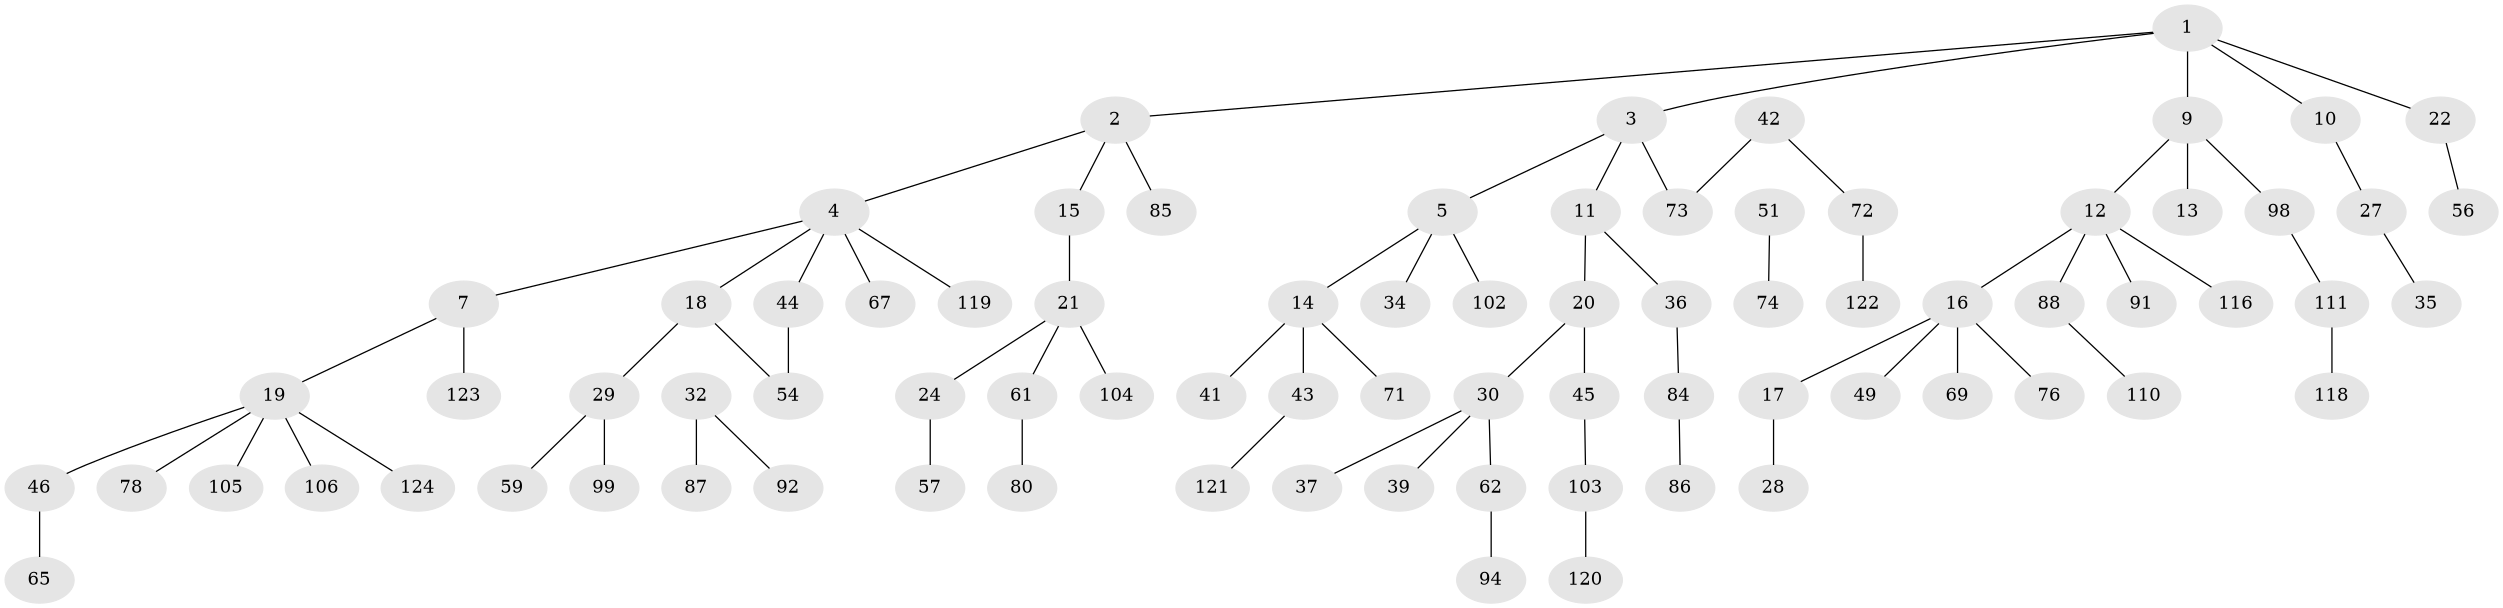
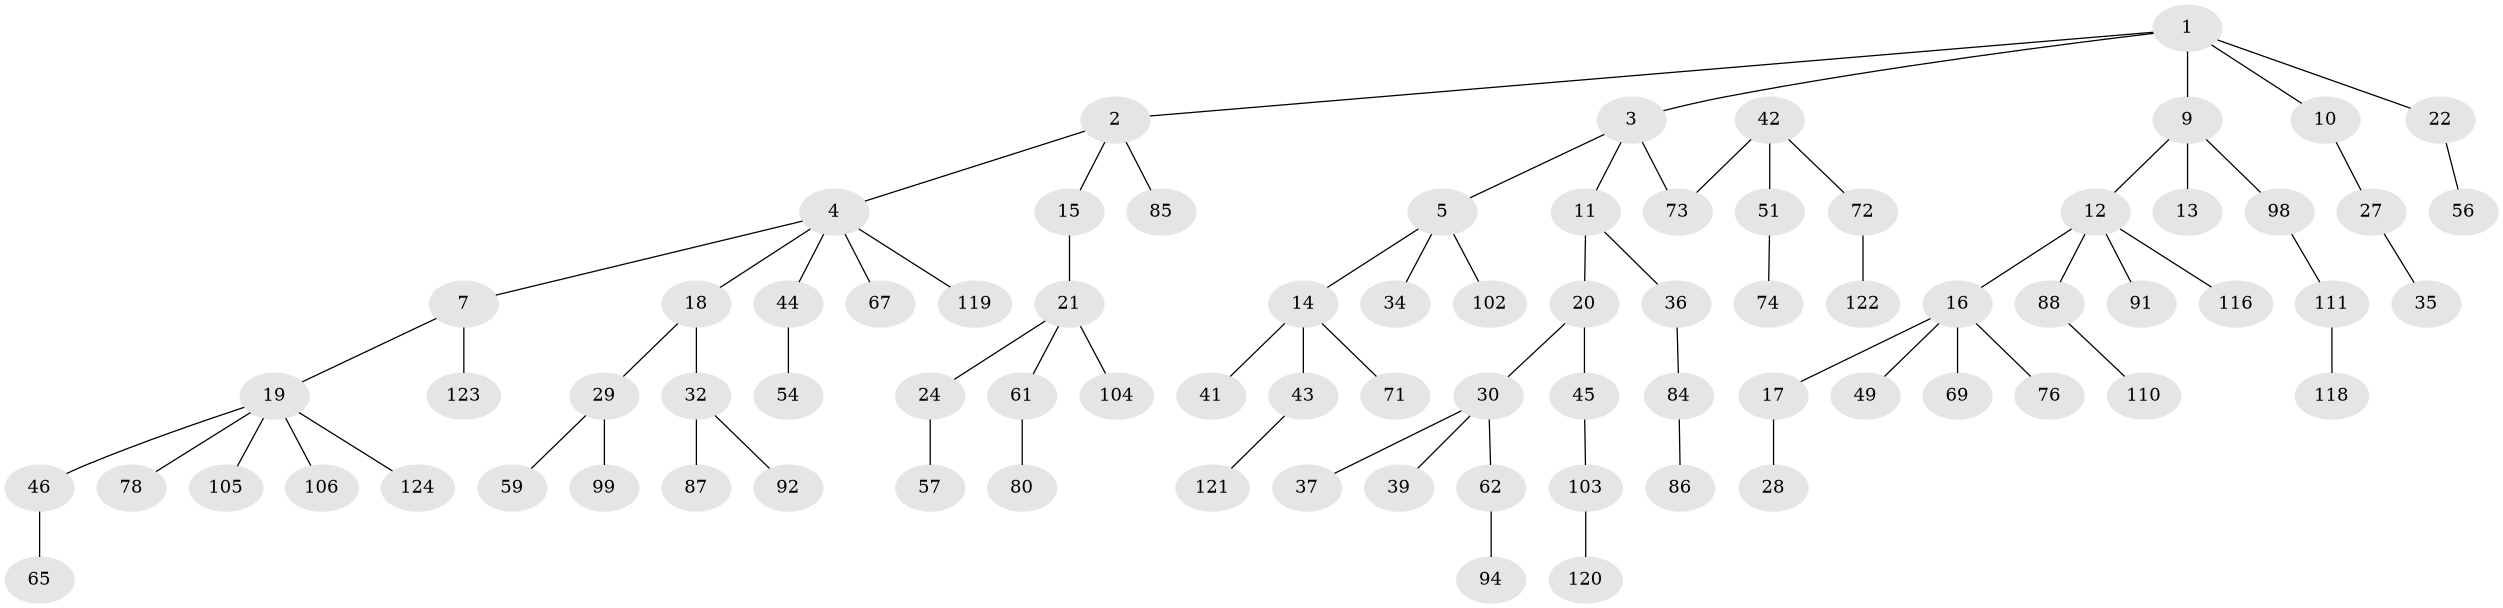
edge "42" -- "51": added
edge "18" -- "54": now "18" -- "32"
